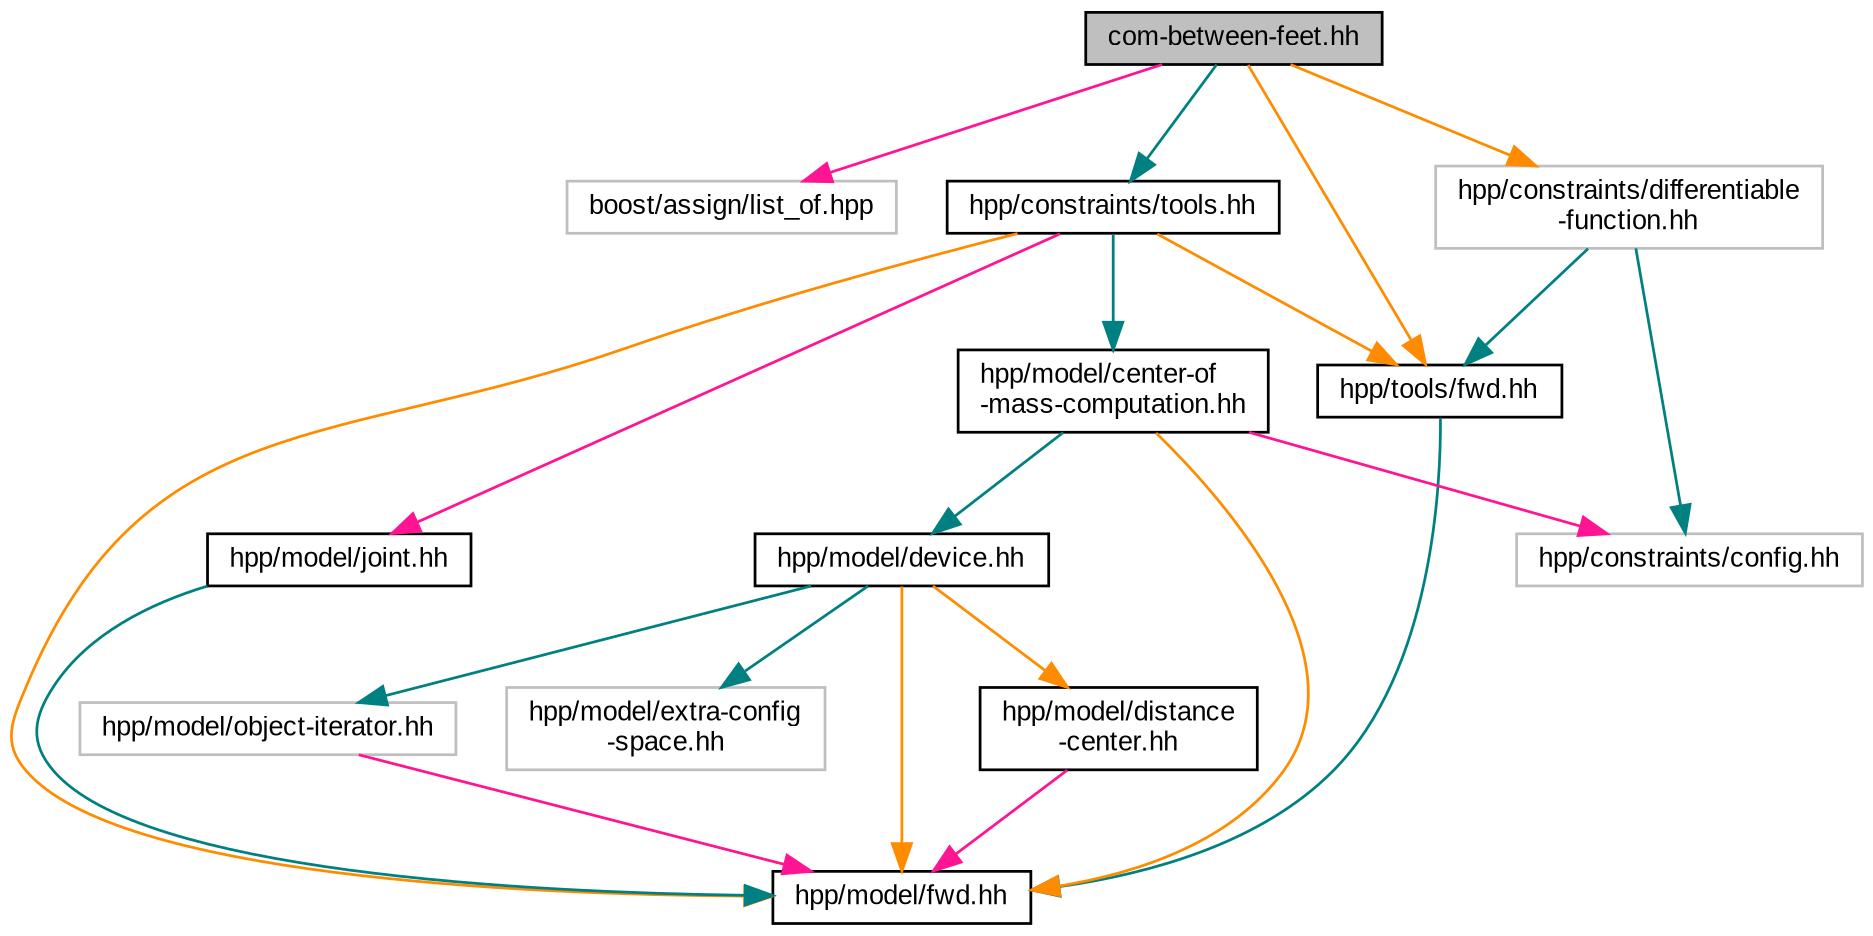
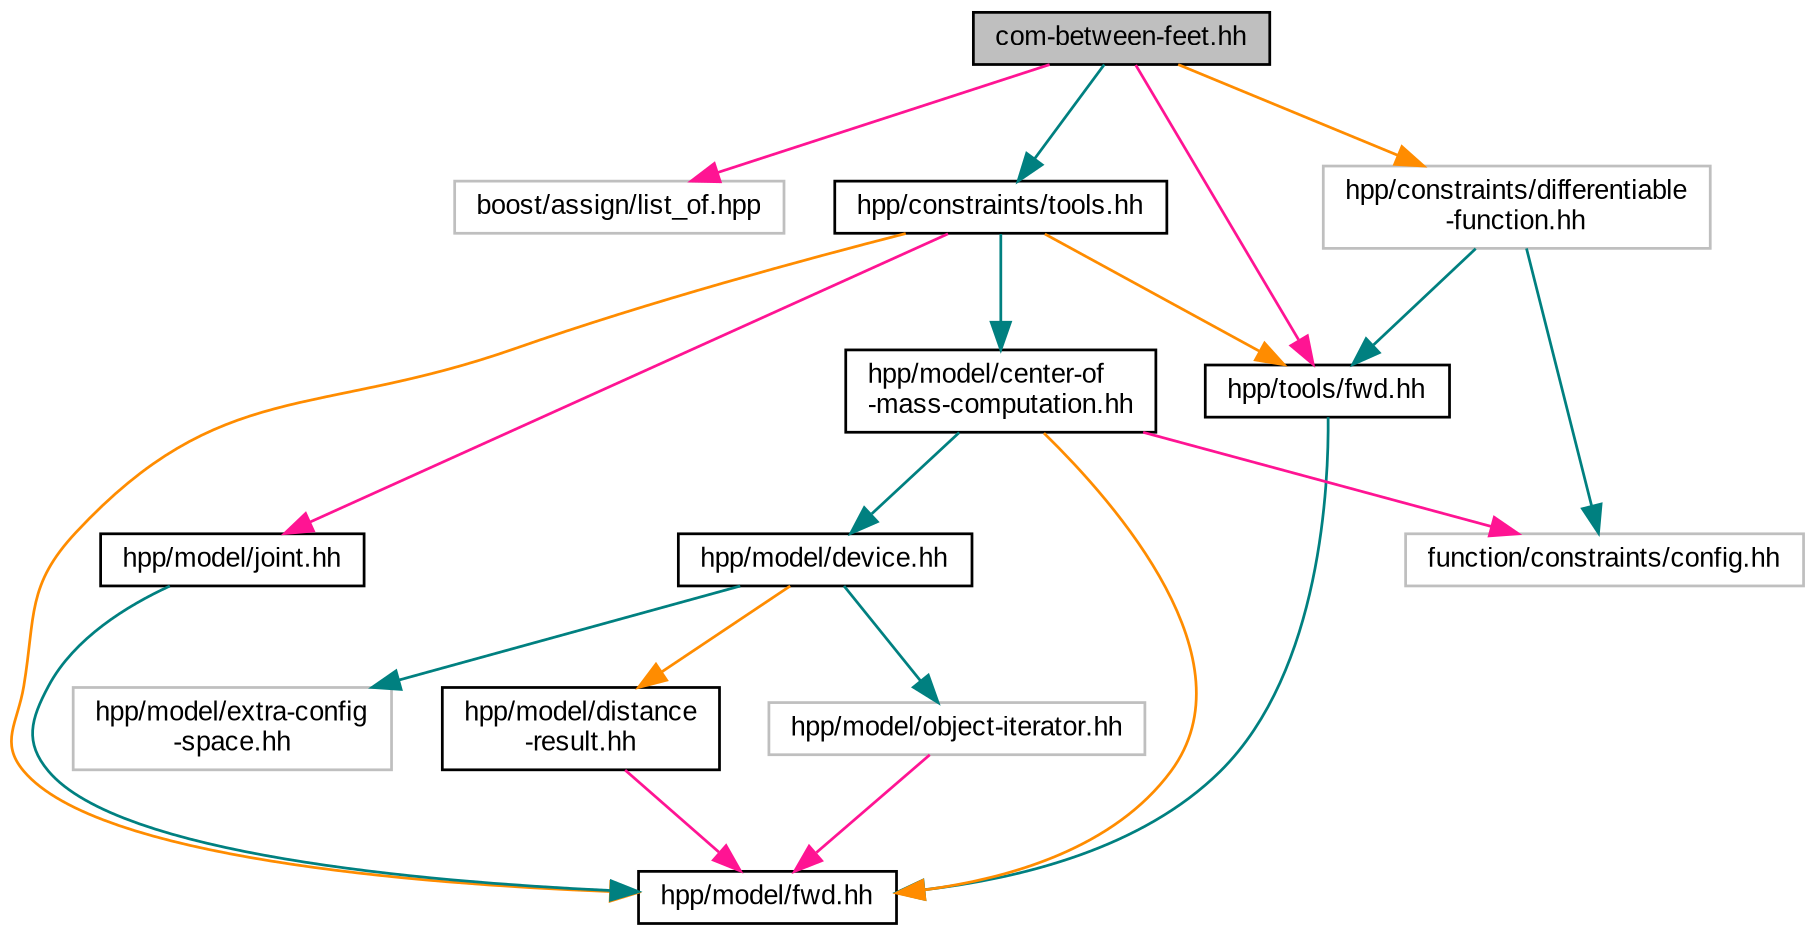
edge "com-between-feet.hh" -> "hpp/tools/fwd.hh": color darkorange -> deeppink
node "hpp/constraints/config.hh": label "hpp/constraints/config.hh" -> "function/constraints/config.hh"
edge "hpp/model/device.hh" -> "hpp/model/fwd.hh": removed
node "hpp/model/distance -center.hh": label "hpp/model/distance -center.hh" -> "hpp/model/distance -result.hh"
